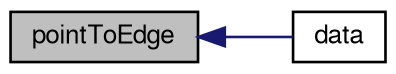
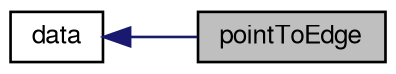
edge "data" -> "pointToEdge": reversed
